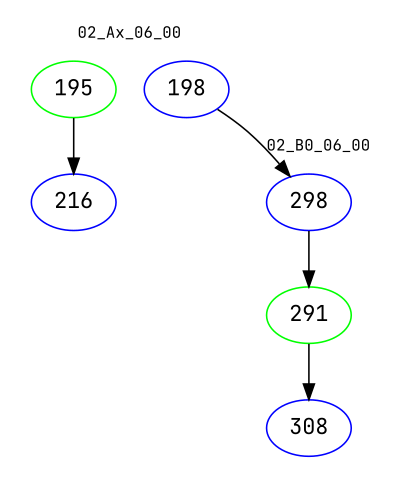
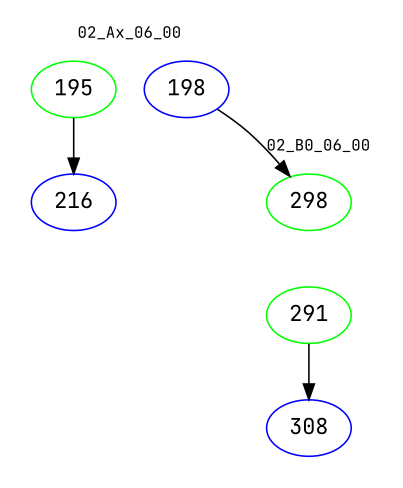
node "298": color blue -> green
edge "298" -> "291": removed
